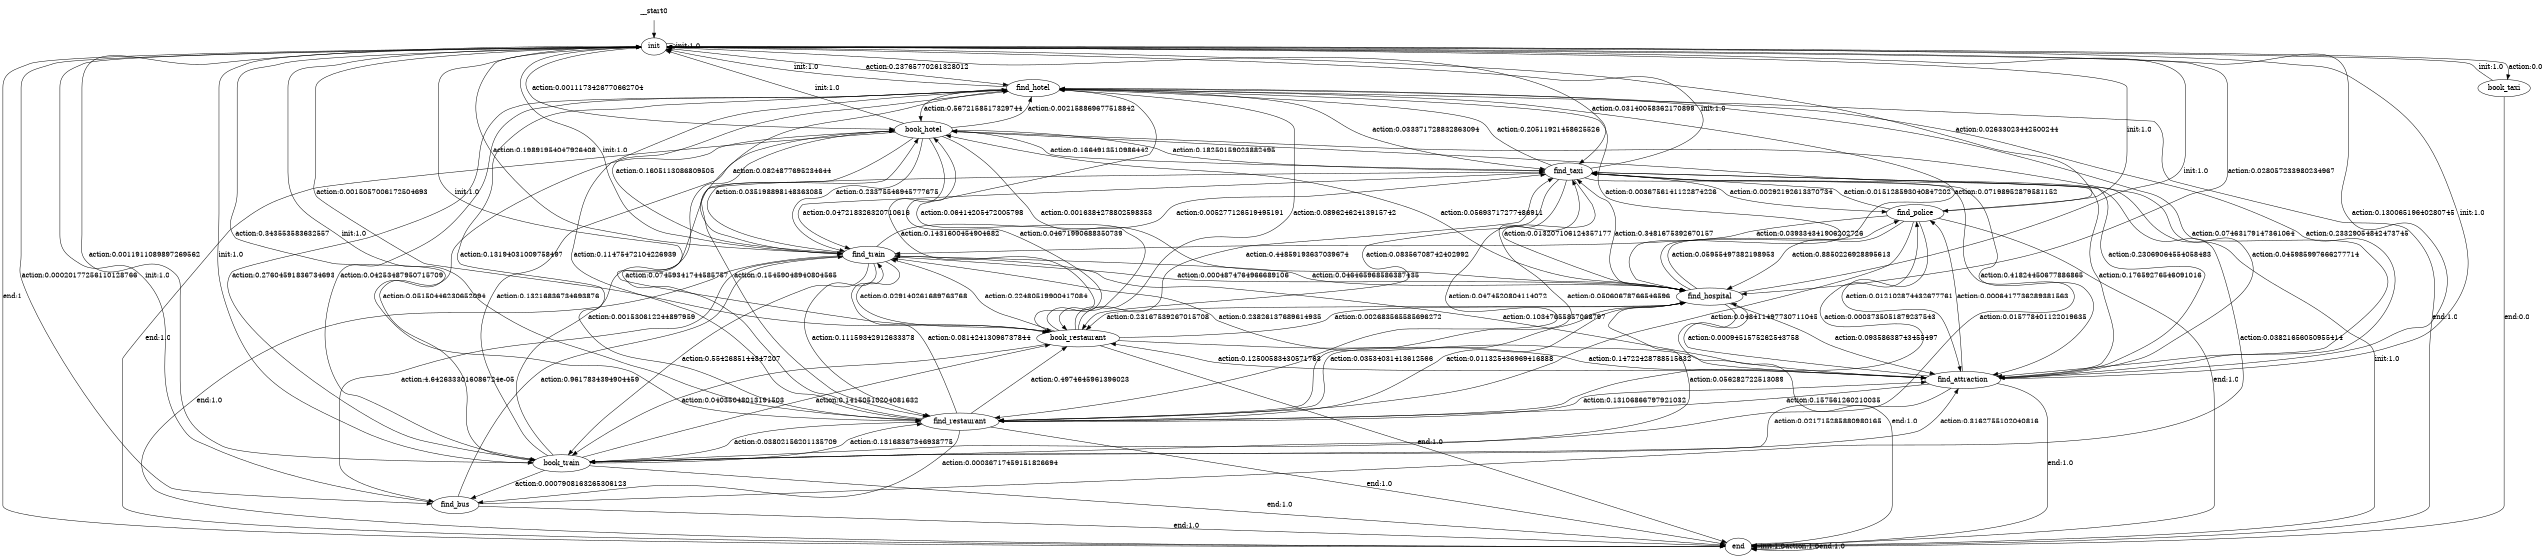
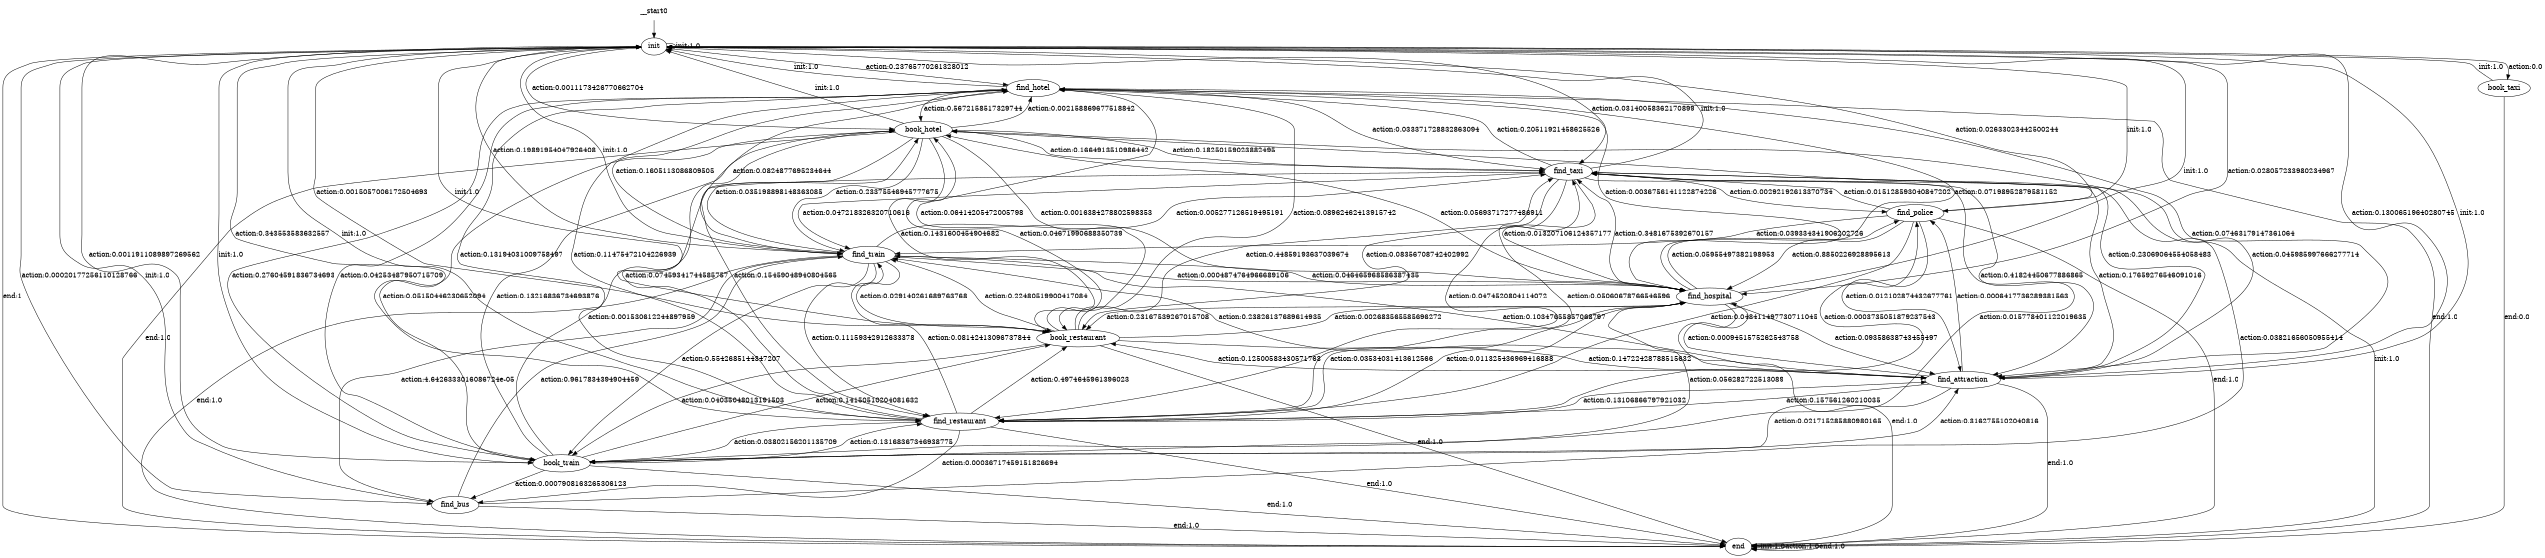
edge "find_attraction" -> "find_hotel": removed, label "action:0.23329054842473745"
